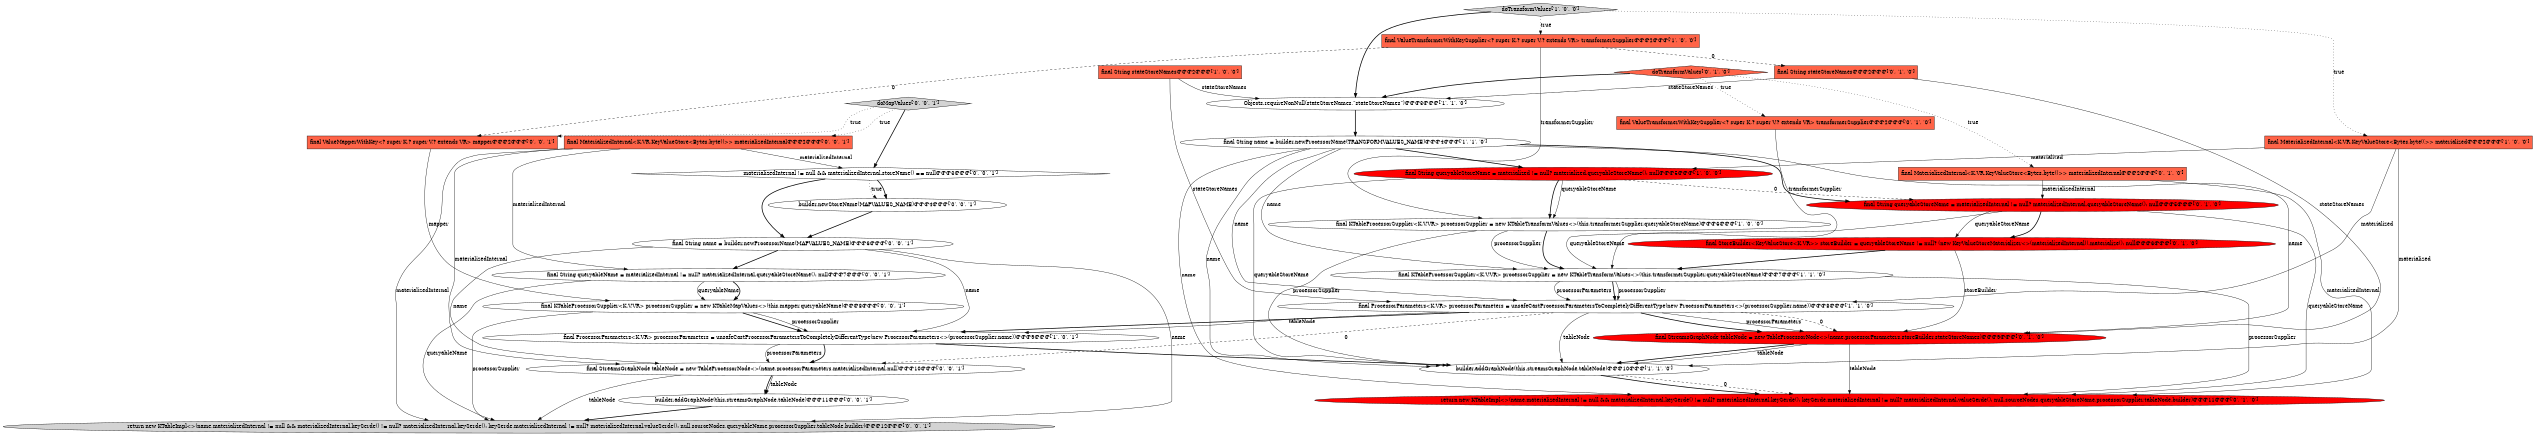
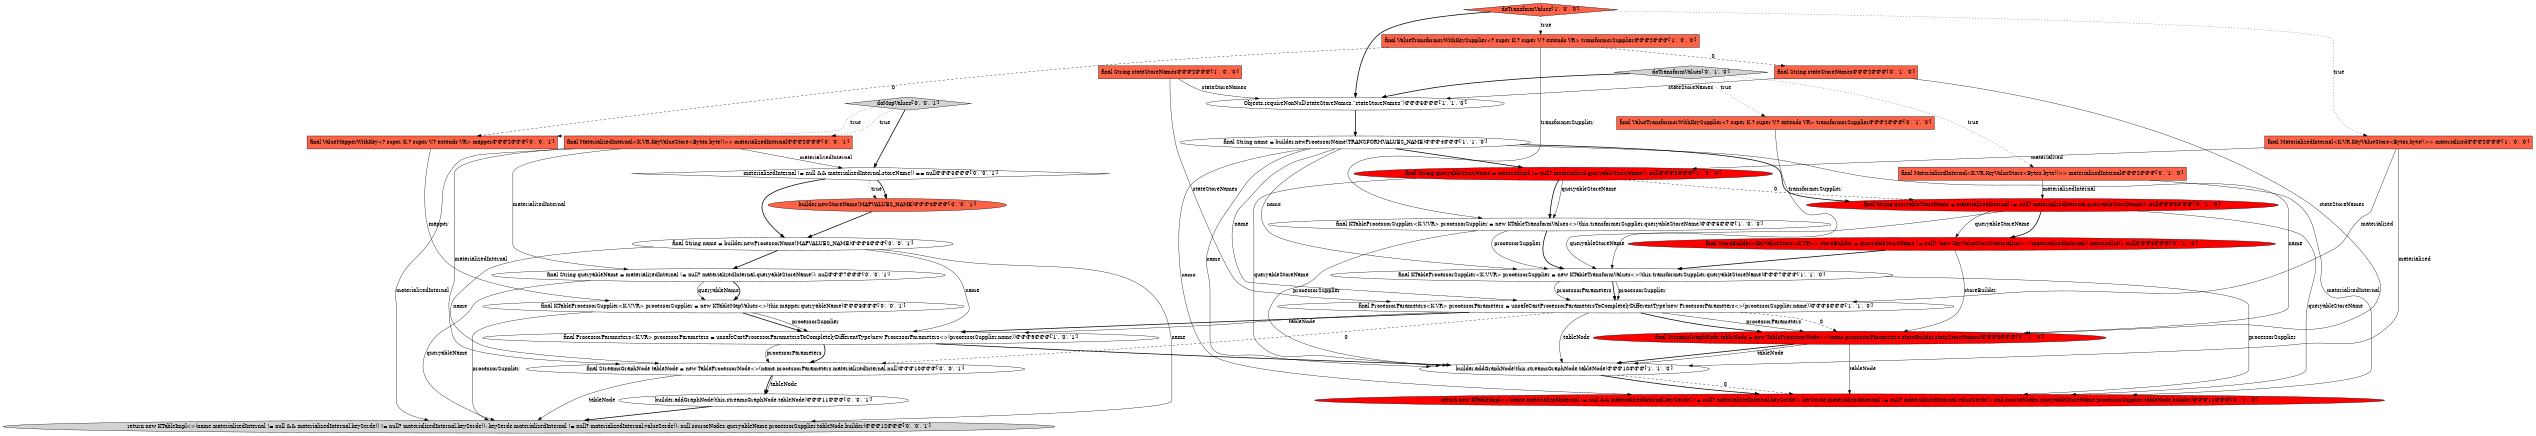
node "doTransformValues['1', '0', '0']": fillcolor lightgray -> tomato
node "doTransformValues['0', '1', '0']": fillcolor tomato -> lightgray
node "builder.newStoreName(MAPVALUES_NAME)@@@4@@@['0', '0', '1']": fillcolor white -> tomato
